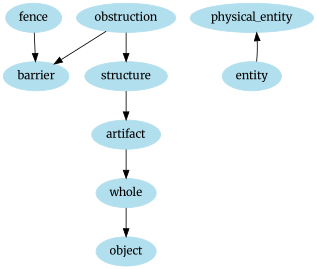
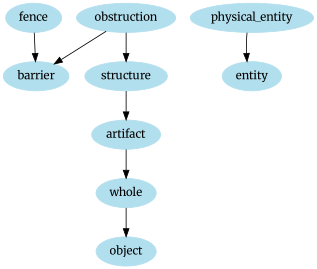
edge "entity" -> "physical_entity": reversed
